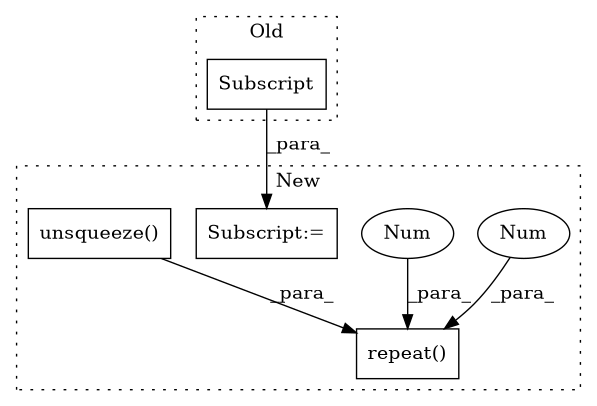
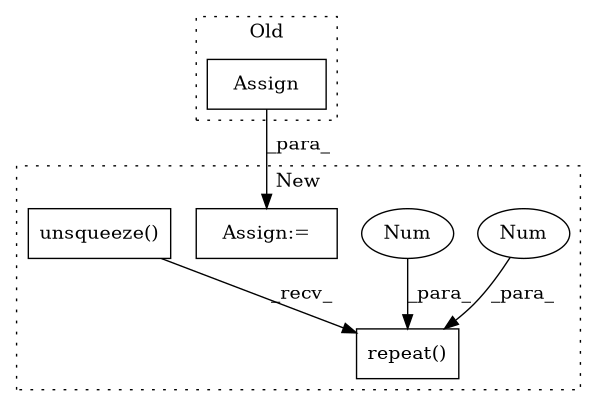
node "Subscript": label "Subscript" -> "Assign"
node "Subscript:=": label "Subscript:=" -> "Assign:="
edge "unsqueeze()" -> "repeat()": label "_para_" -> "_recv_"
